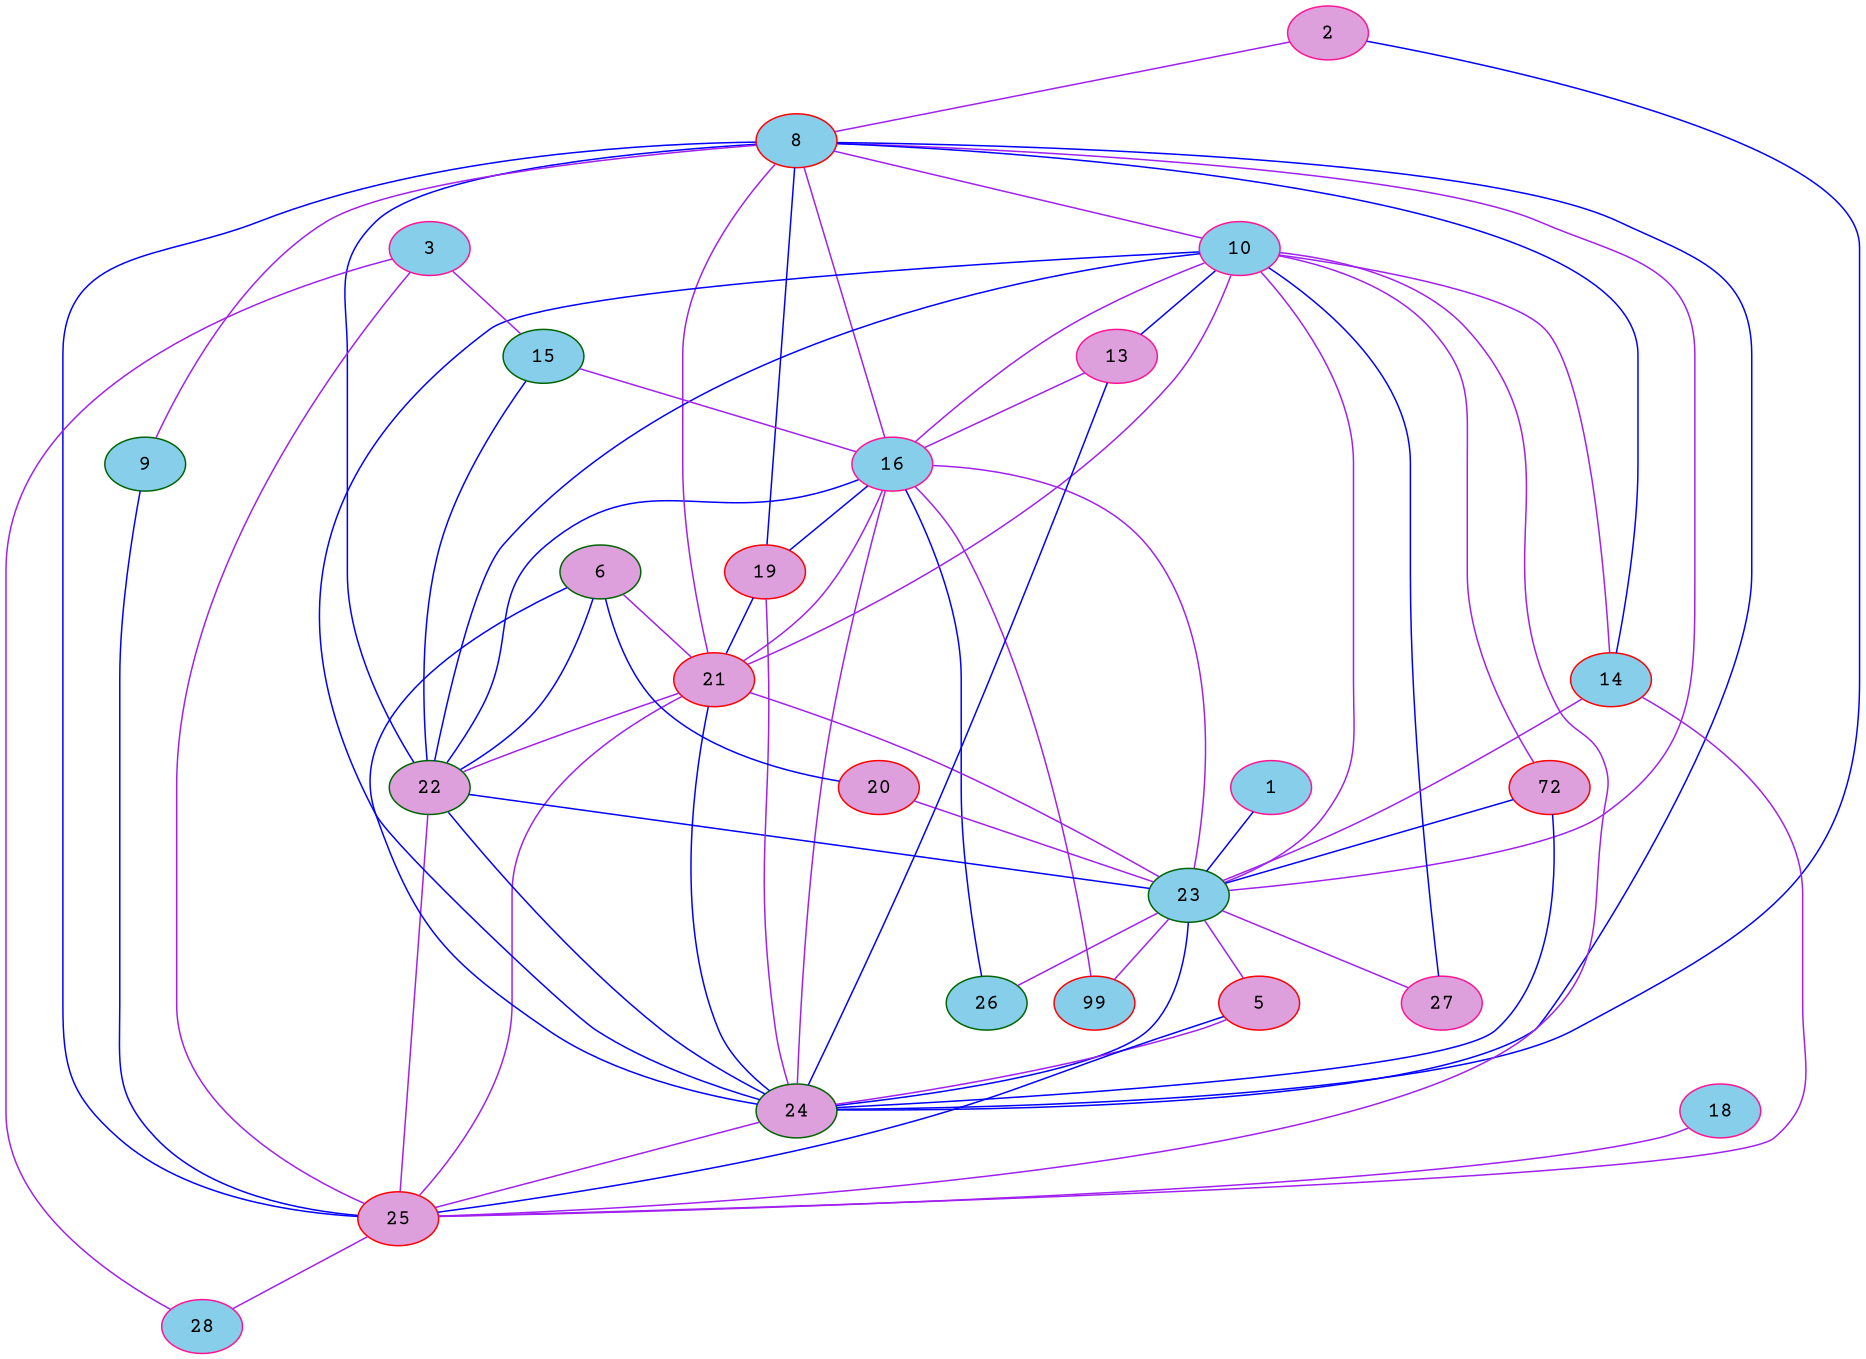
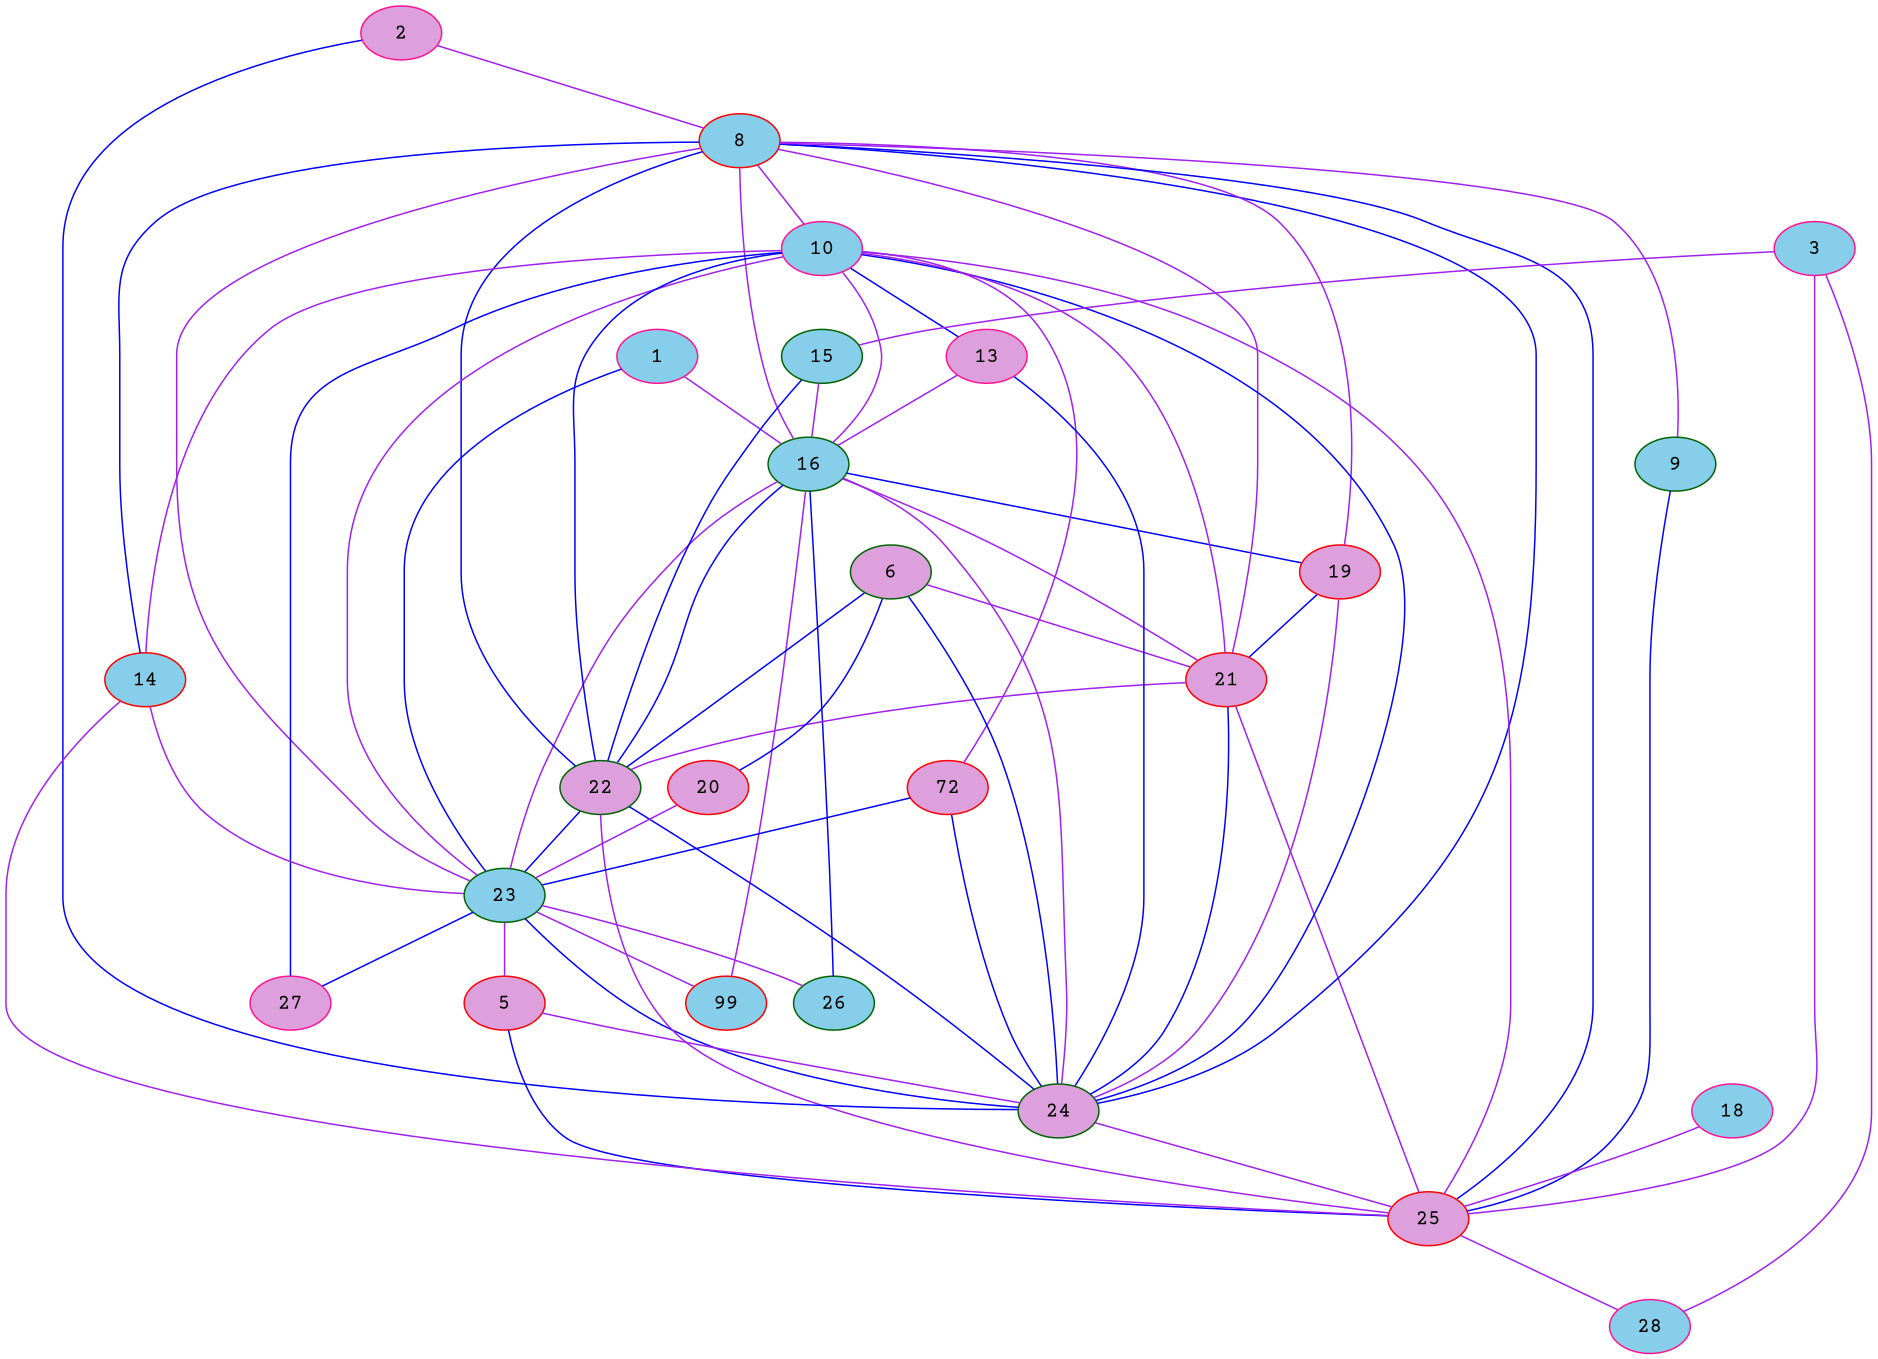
edge "8" -- "19": color blue -> purple
edge "1" -- "16": added
node "16": color deeppink -> darkgreen
edge "21" -- "23": removed
edge "23" -- "27": color purple -> blue
